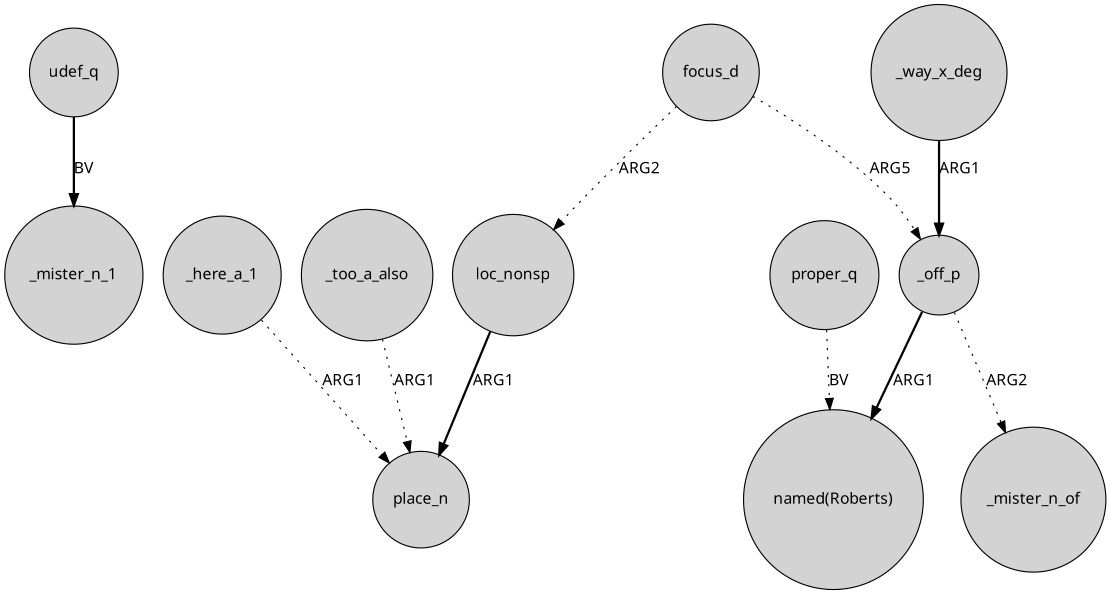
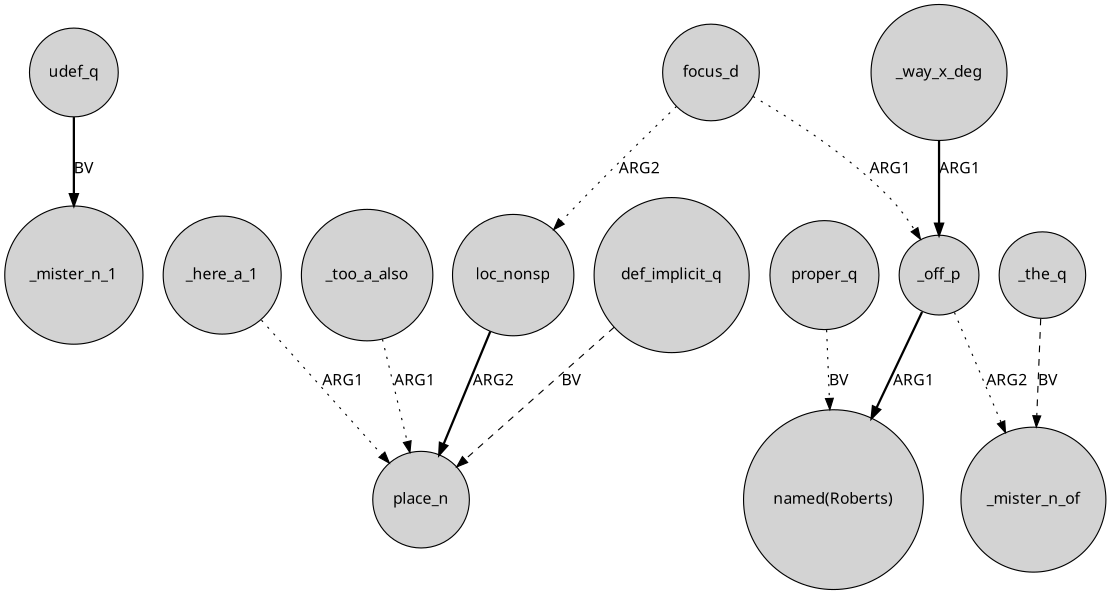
edge "focus_d" -> "_off_p": label "ARG5" -> "ARG1"
node "def_implicit_q": added
node "_the_q": added
edge "loc_nonsp" -> "place_n": label "ARG1" -> "ARG2"
